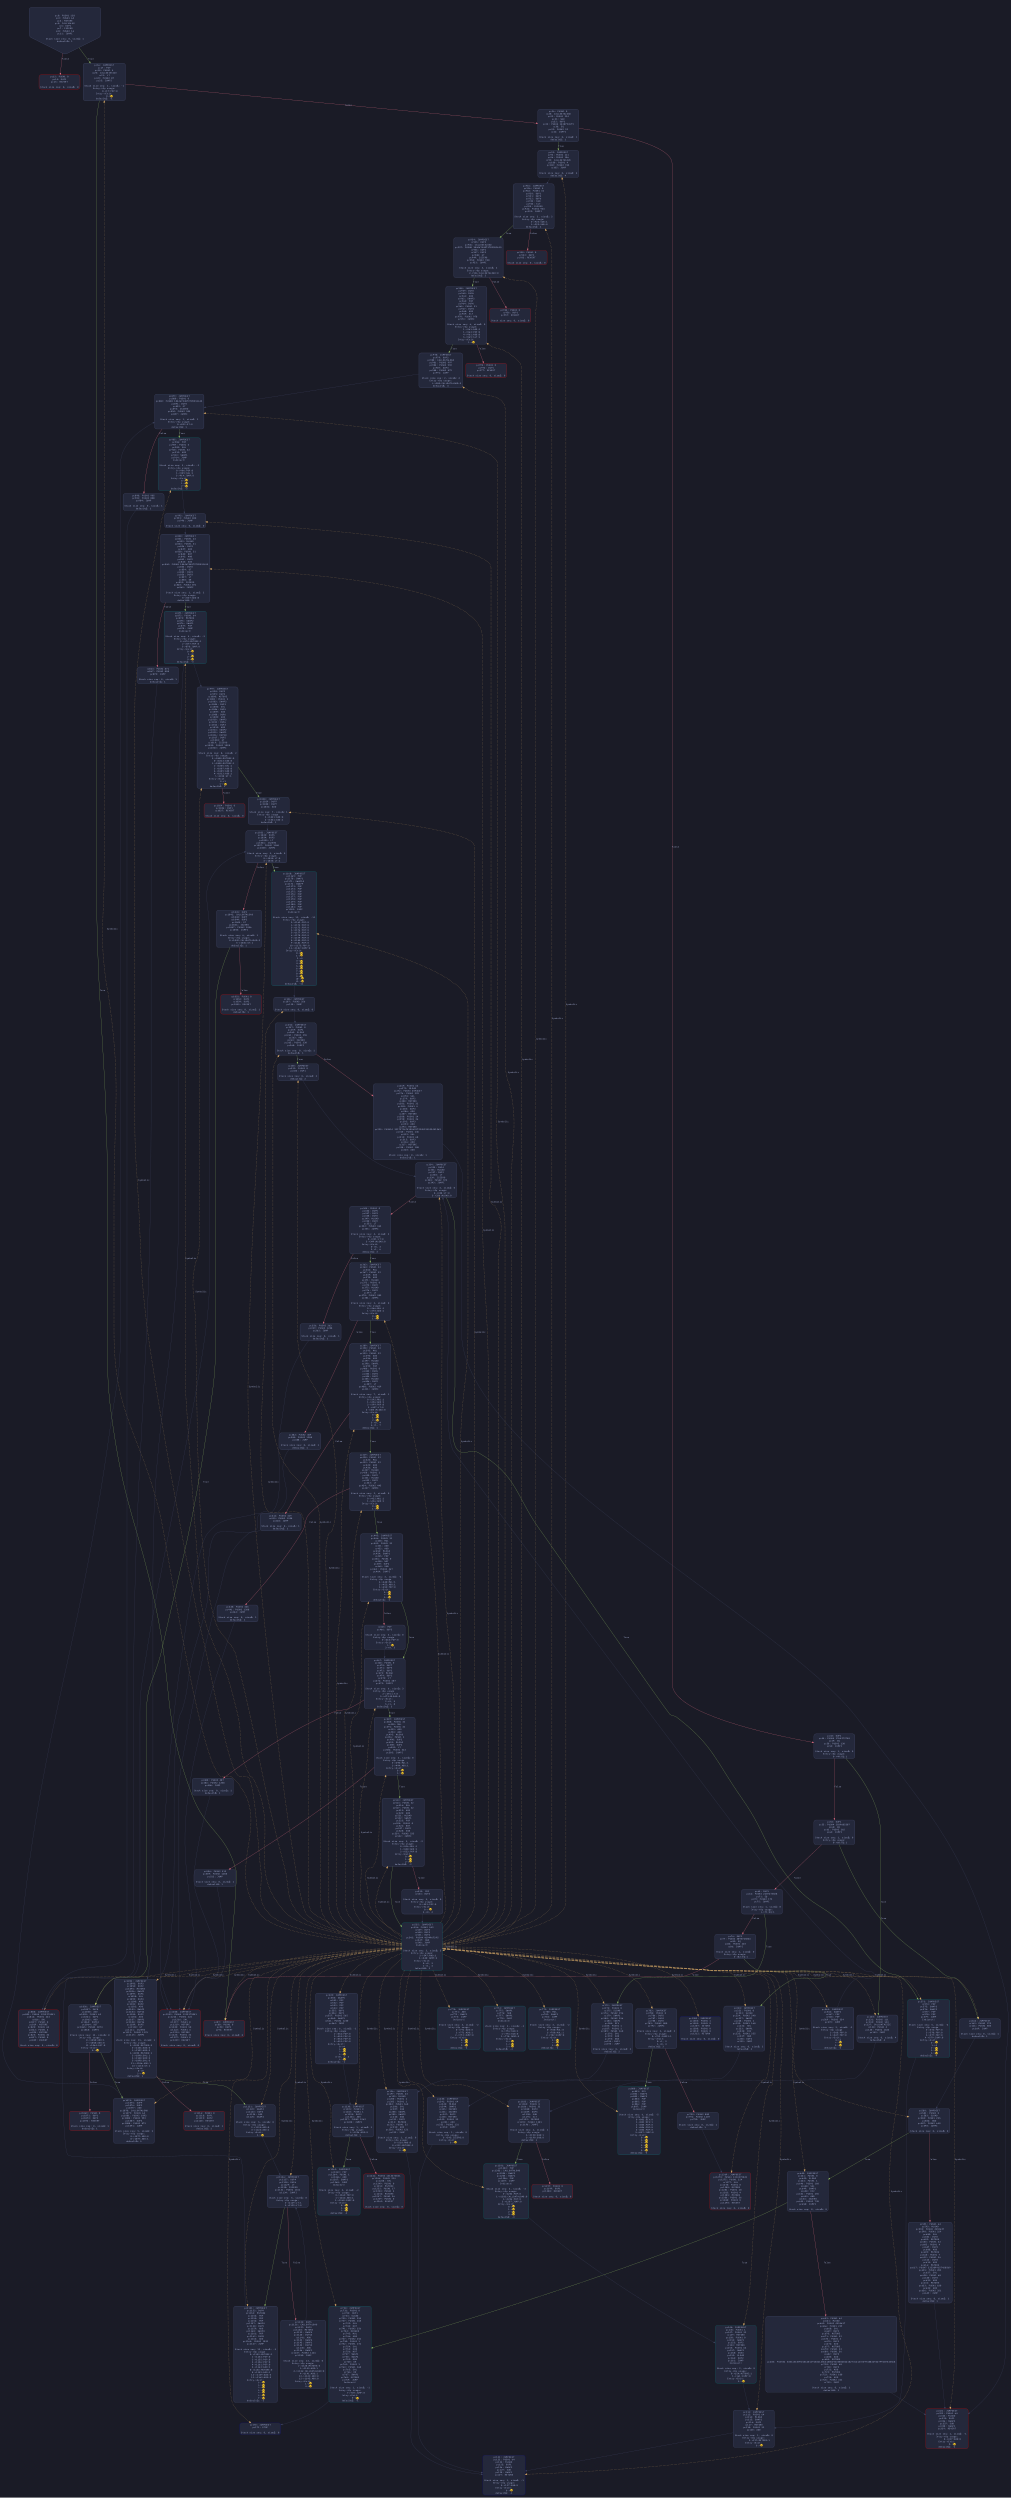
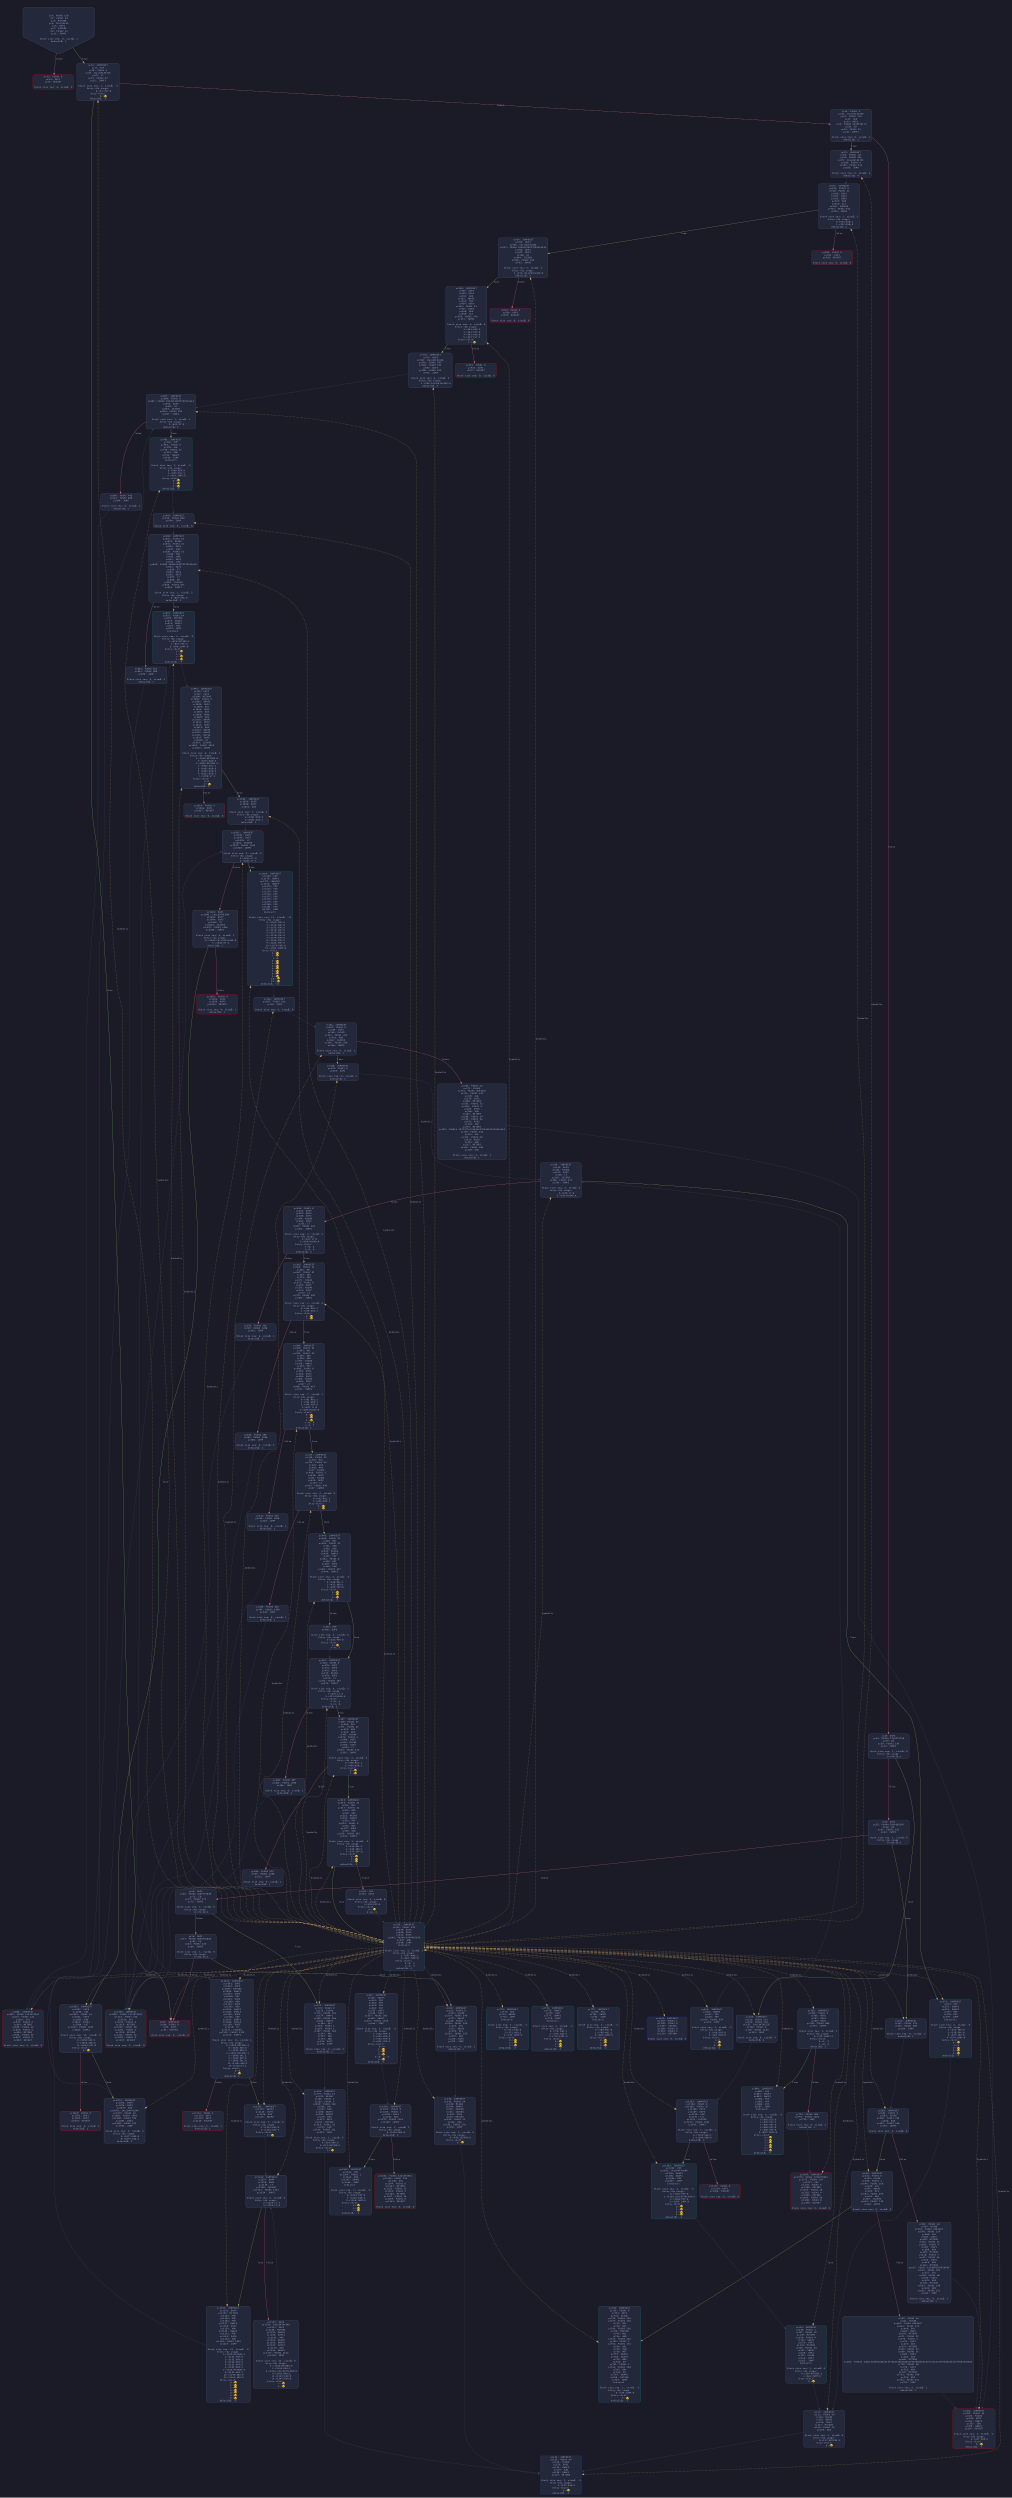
node "pc170: JUMPDEST pc171: STOP Stack size req: 0, sizeΔ: 0": removed
